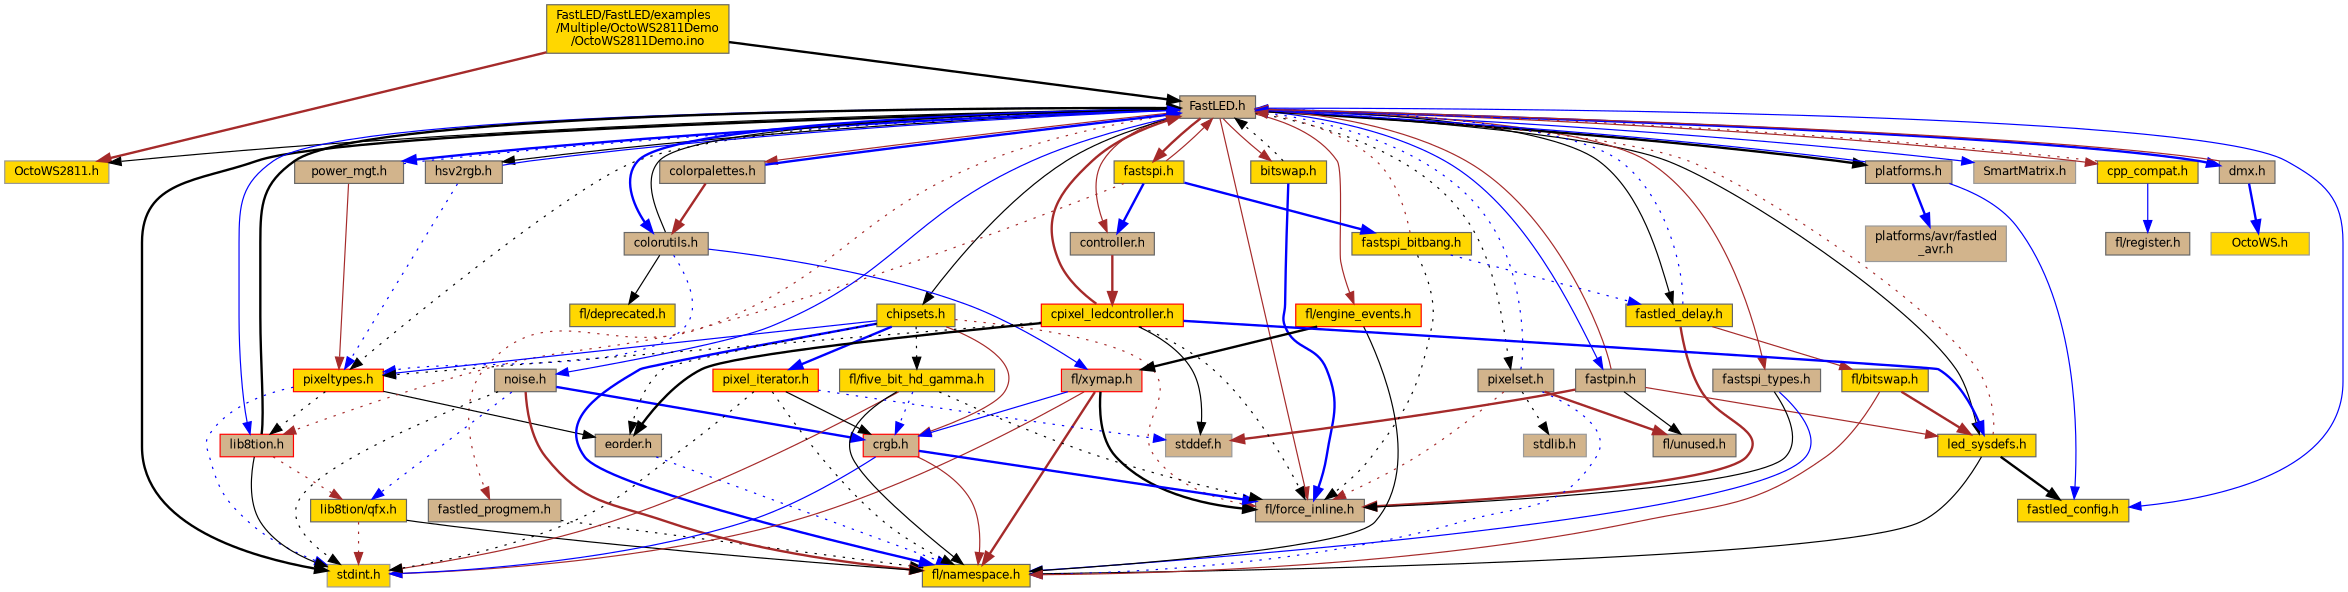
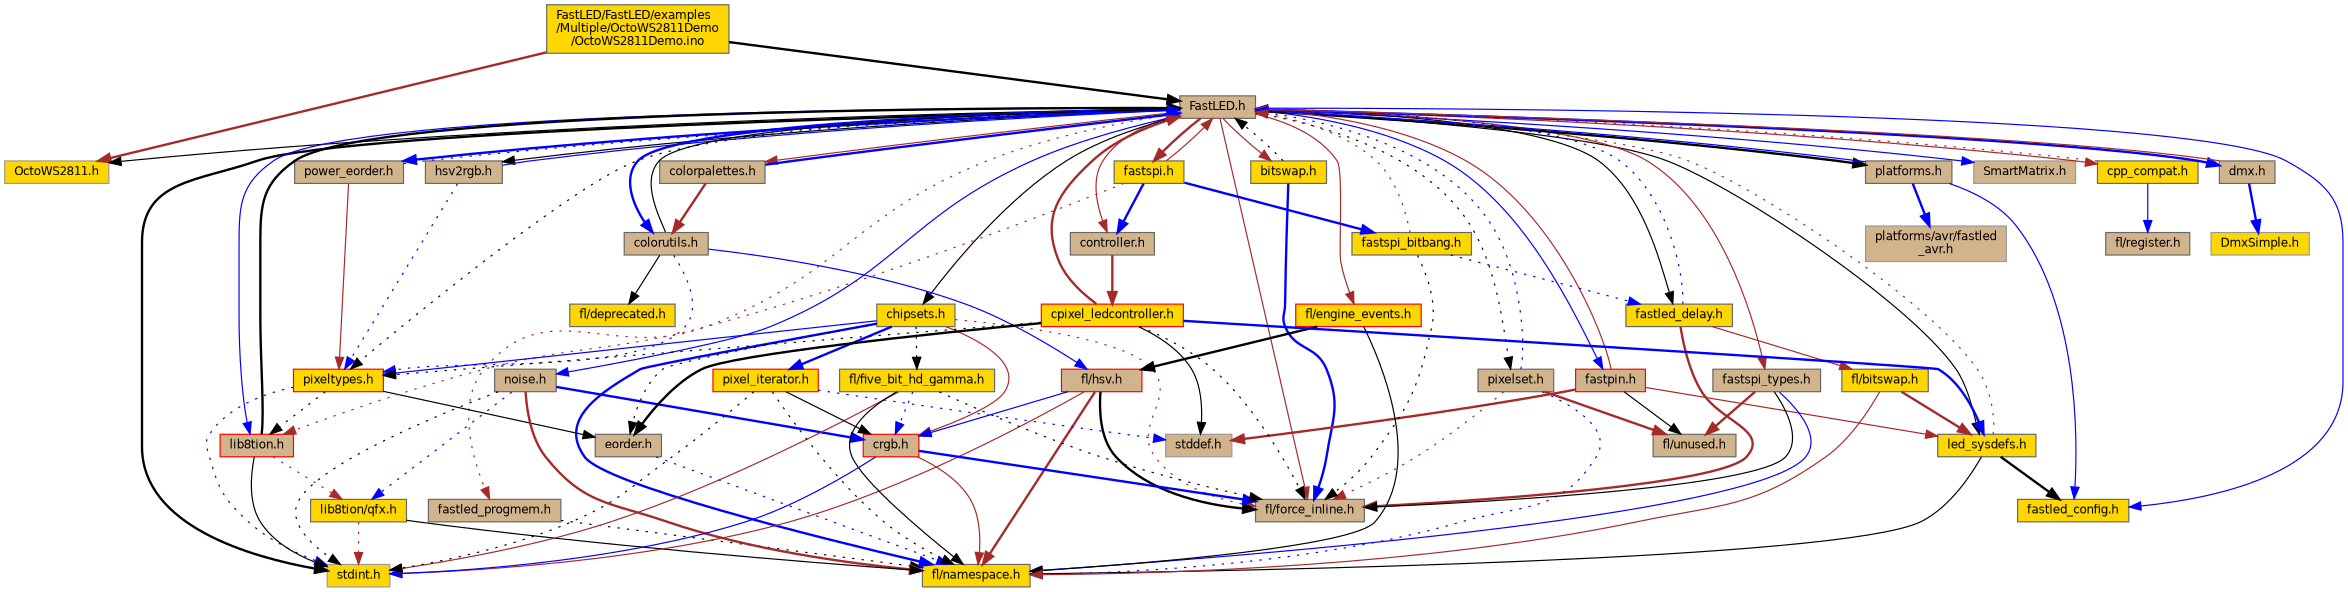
node "power_mgt.h": label "power_mgt.h" -> "power_eorder.h"
node "OctoWS.h": label "OctoWS.h" -> "DmxSimple.h"
node "fl/xymap.h": label "fl/xymap.h" -> "fl/hsv.h"
node "fastpin.h": color grey40 -> red
edge "fastspi_types.h" -> "fl/unused.h": added
node "stdlib.h": removed
